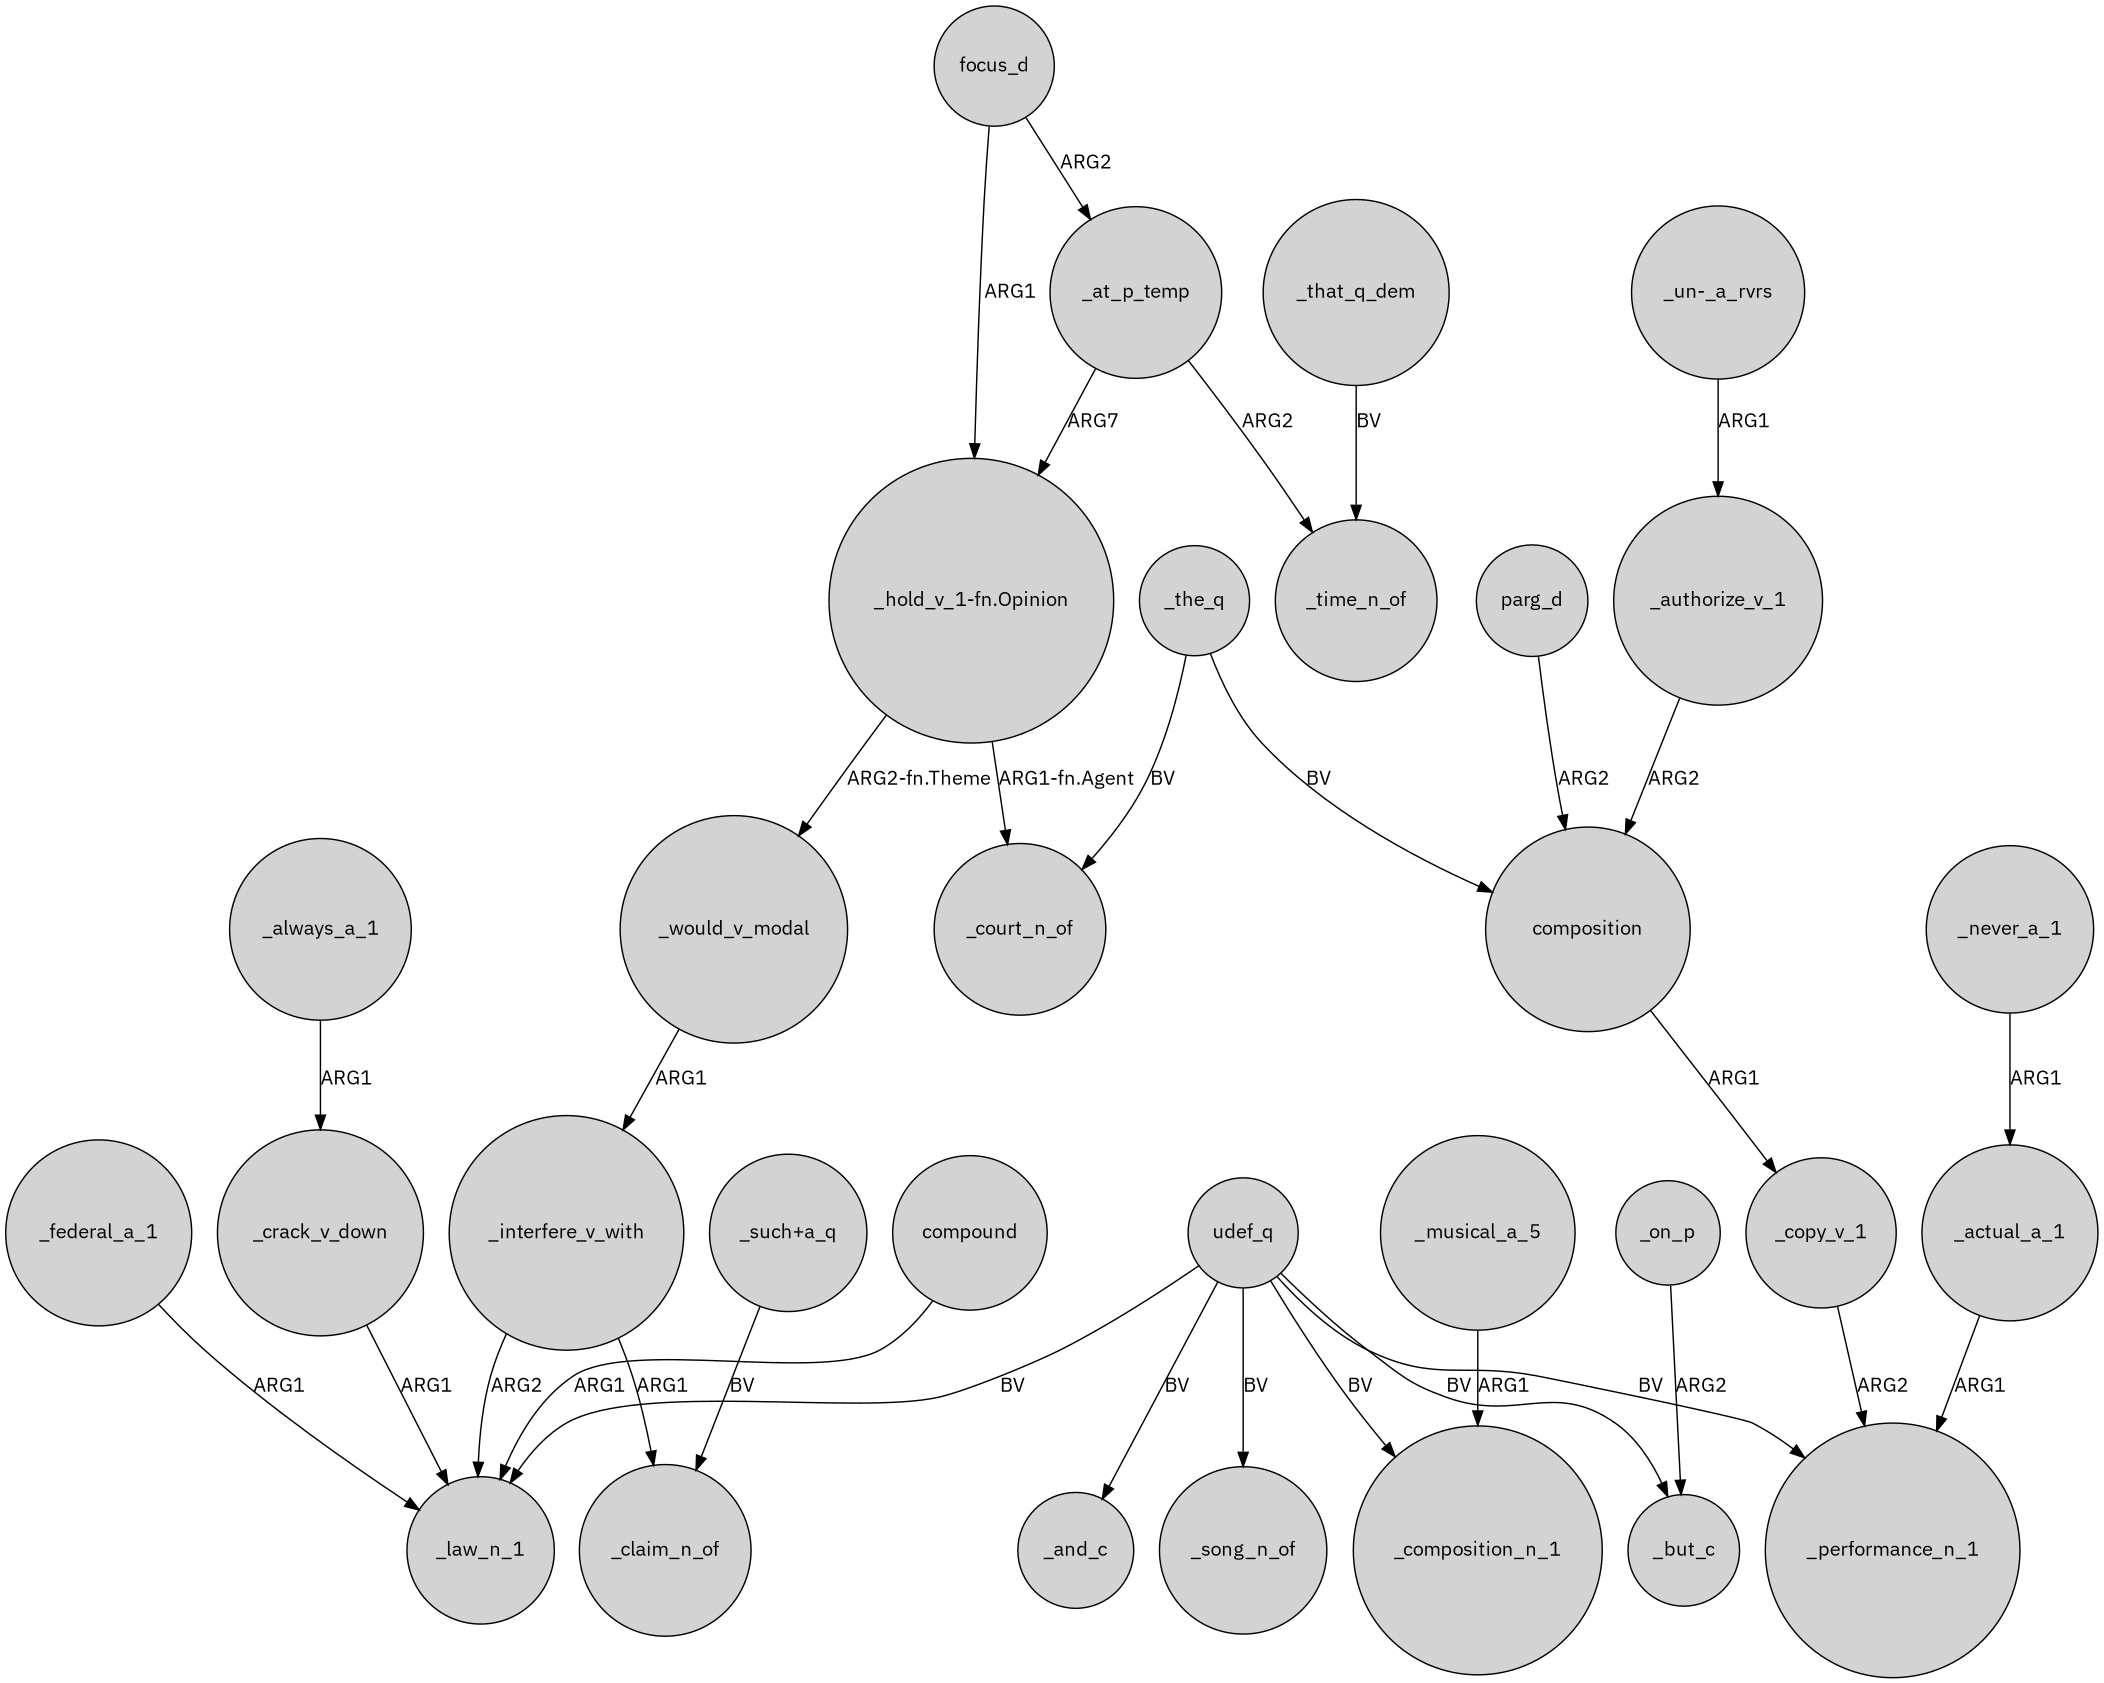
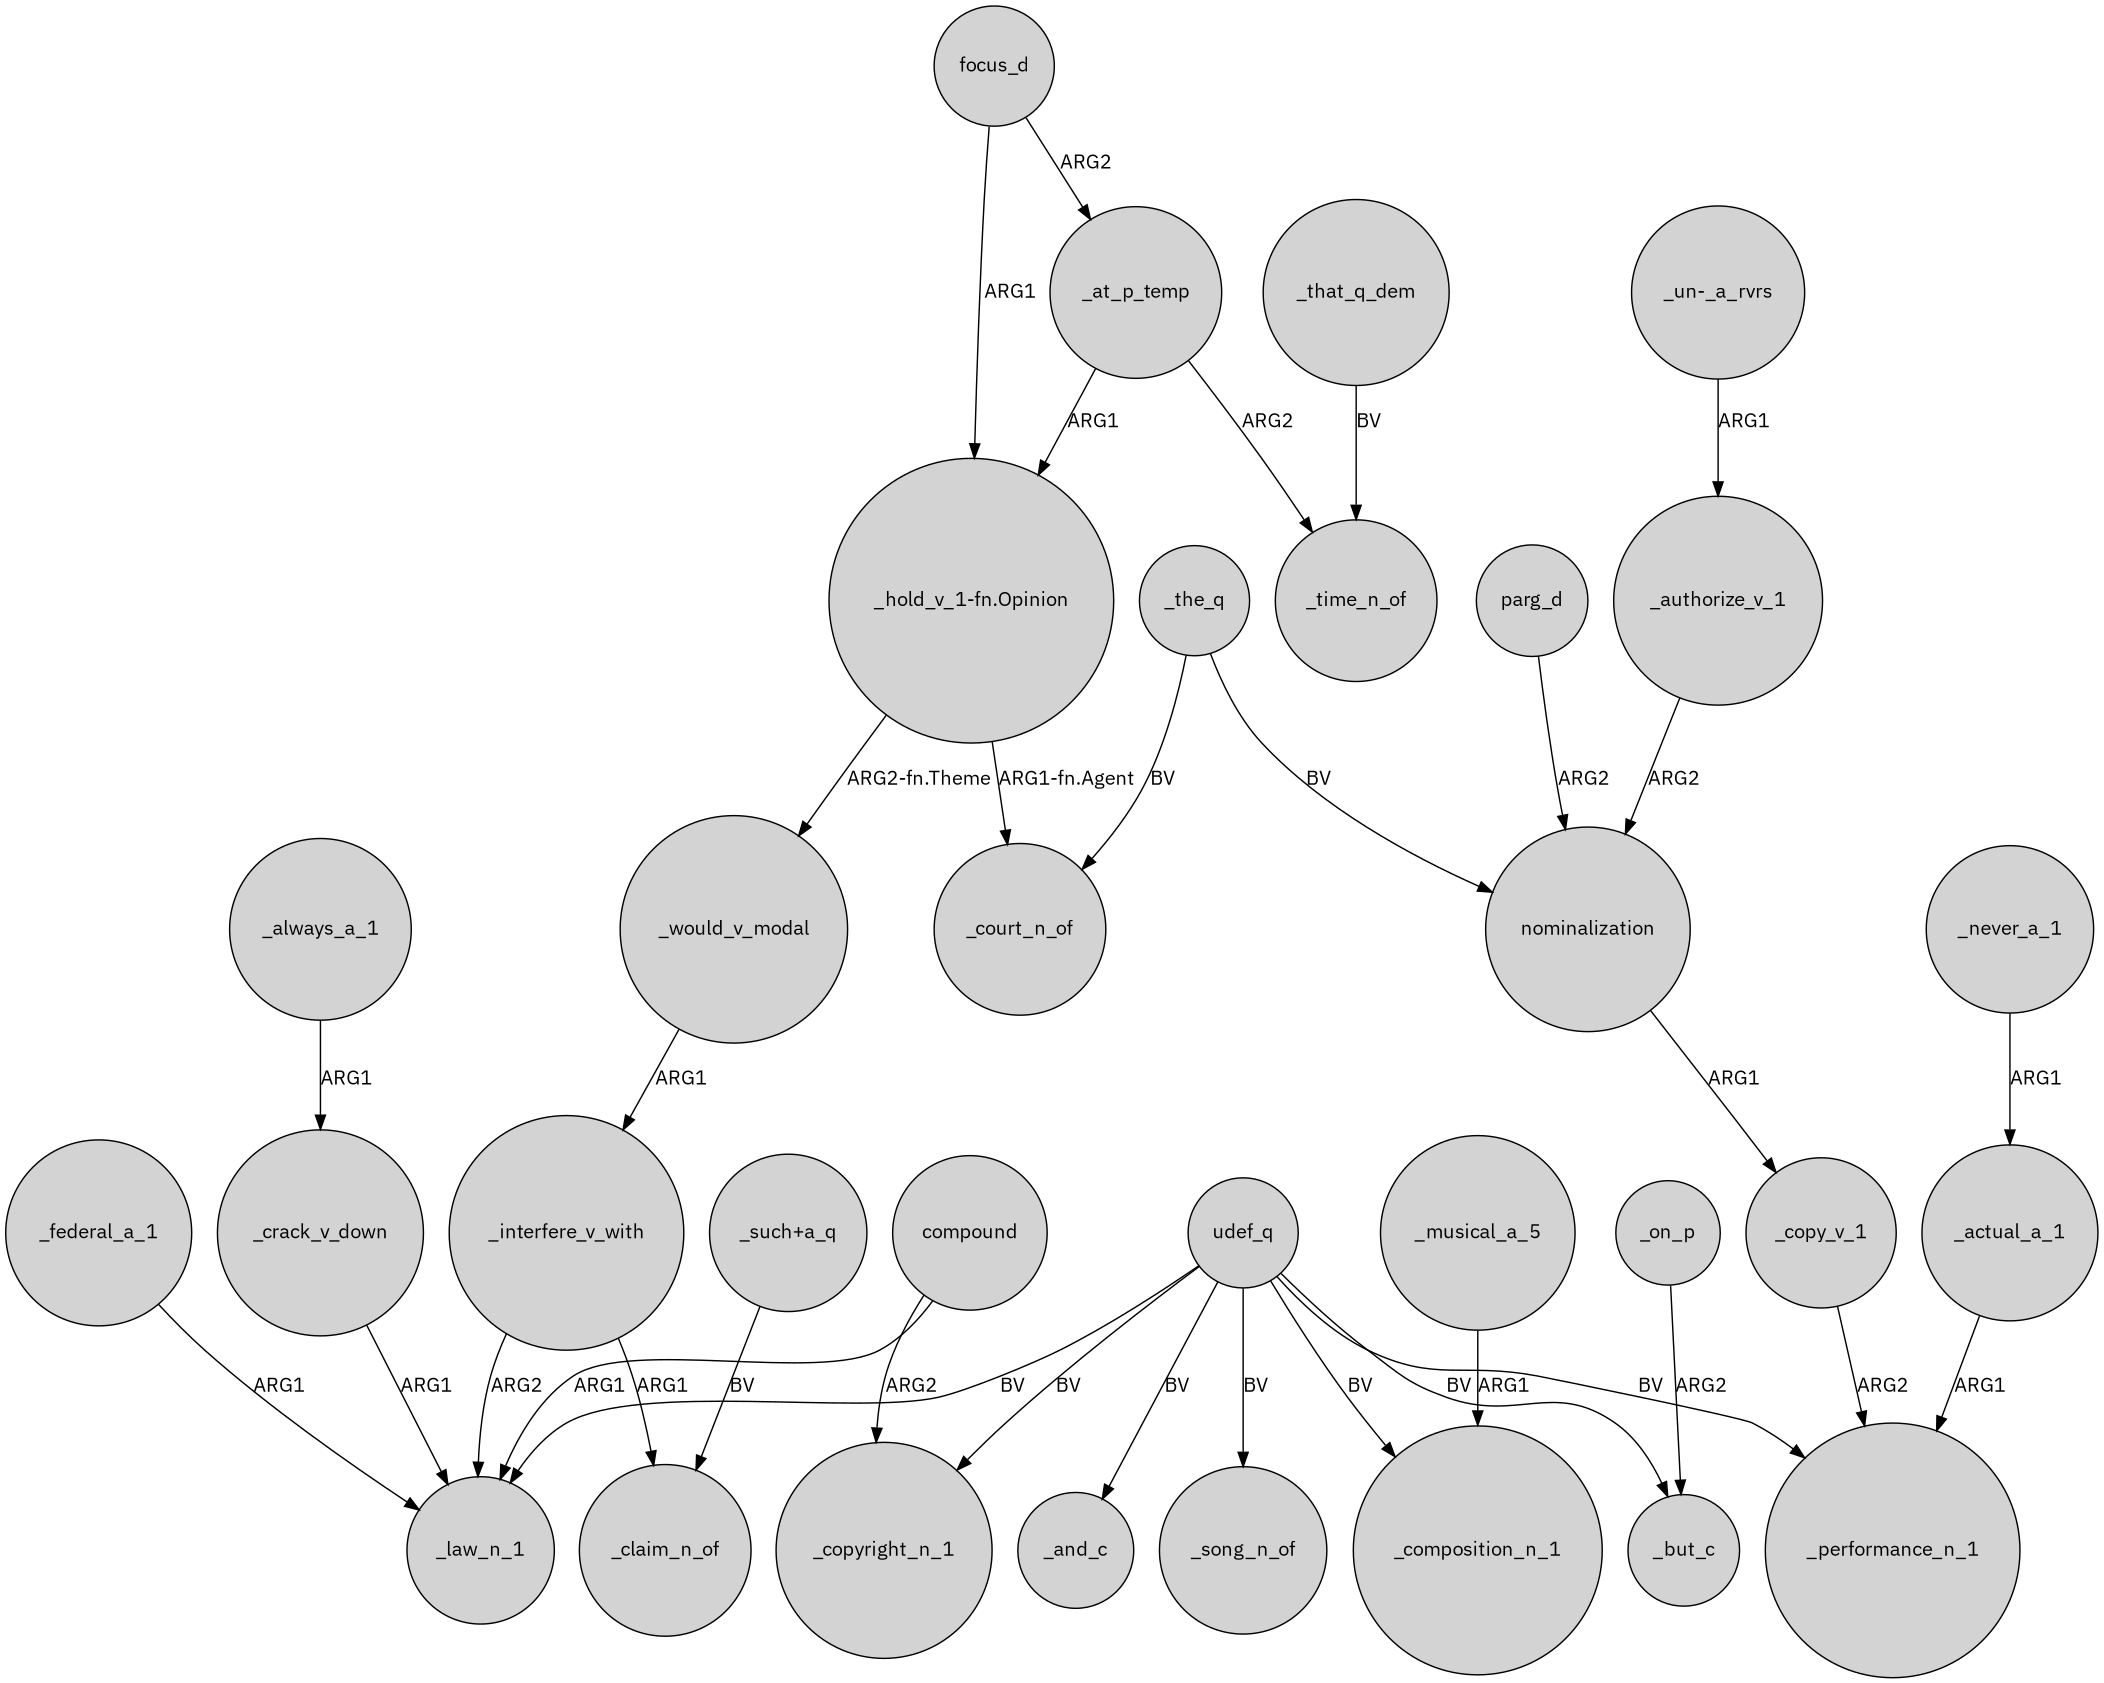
edge "_at_p_temp" -> "_hold_v_1-fn.Opinion": label "ARG7" -> "ARG1"
node "composition": label "composition" -> "nominalization"
node "_copyright_n_1": added
